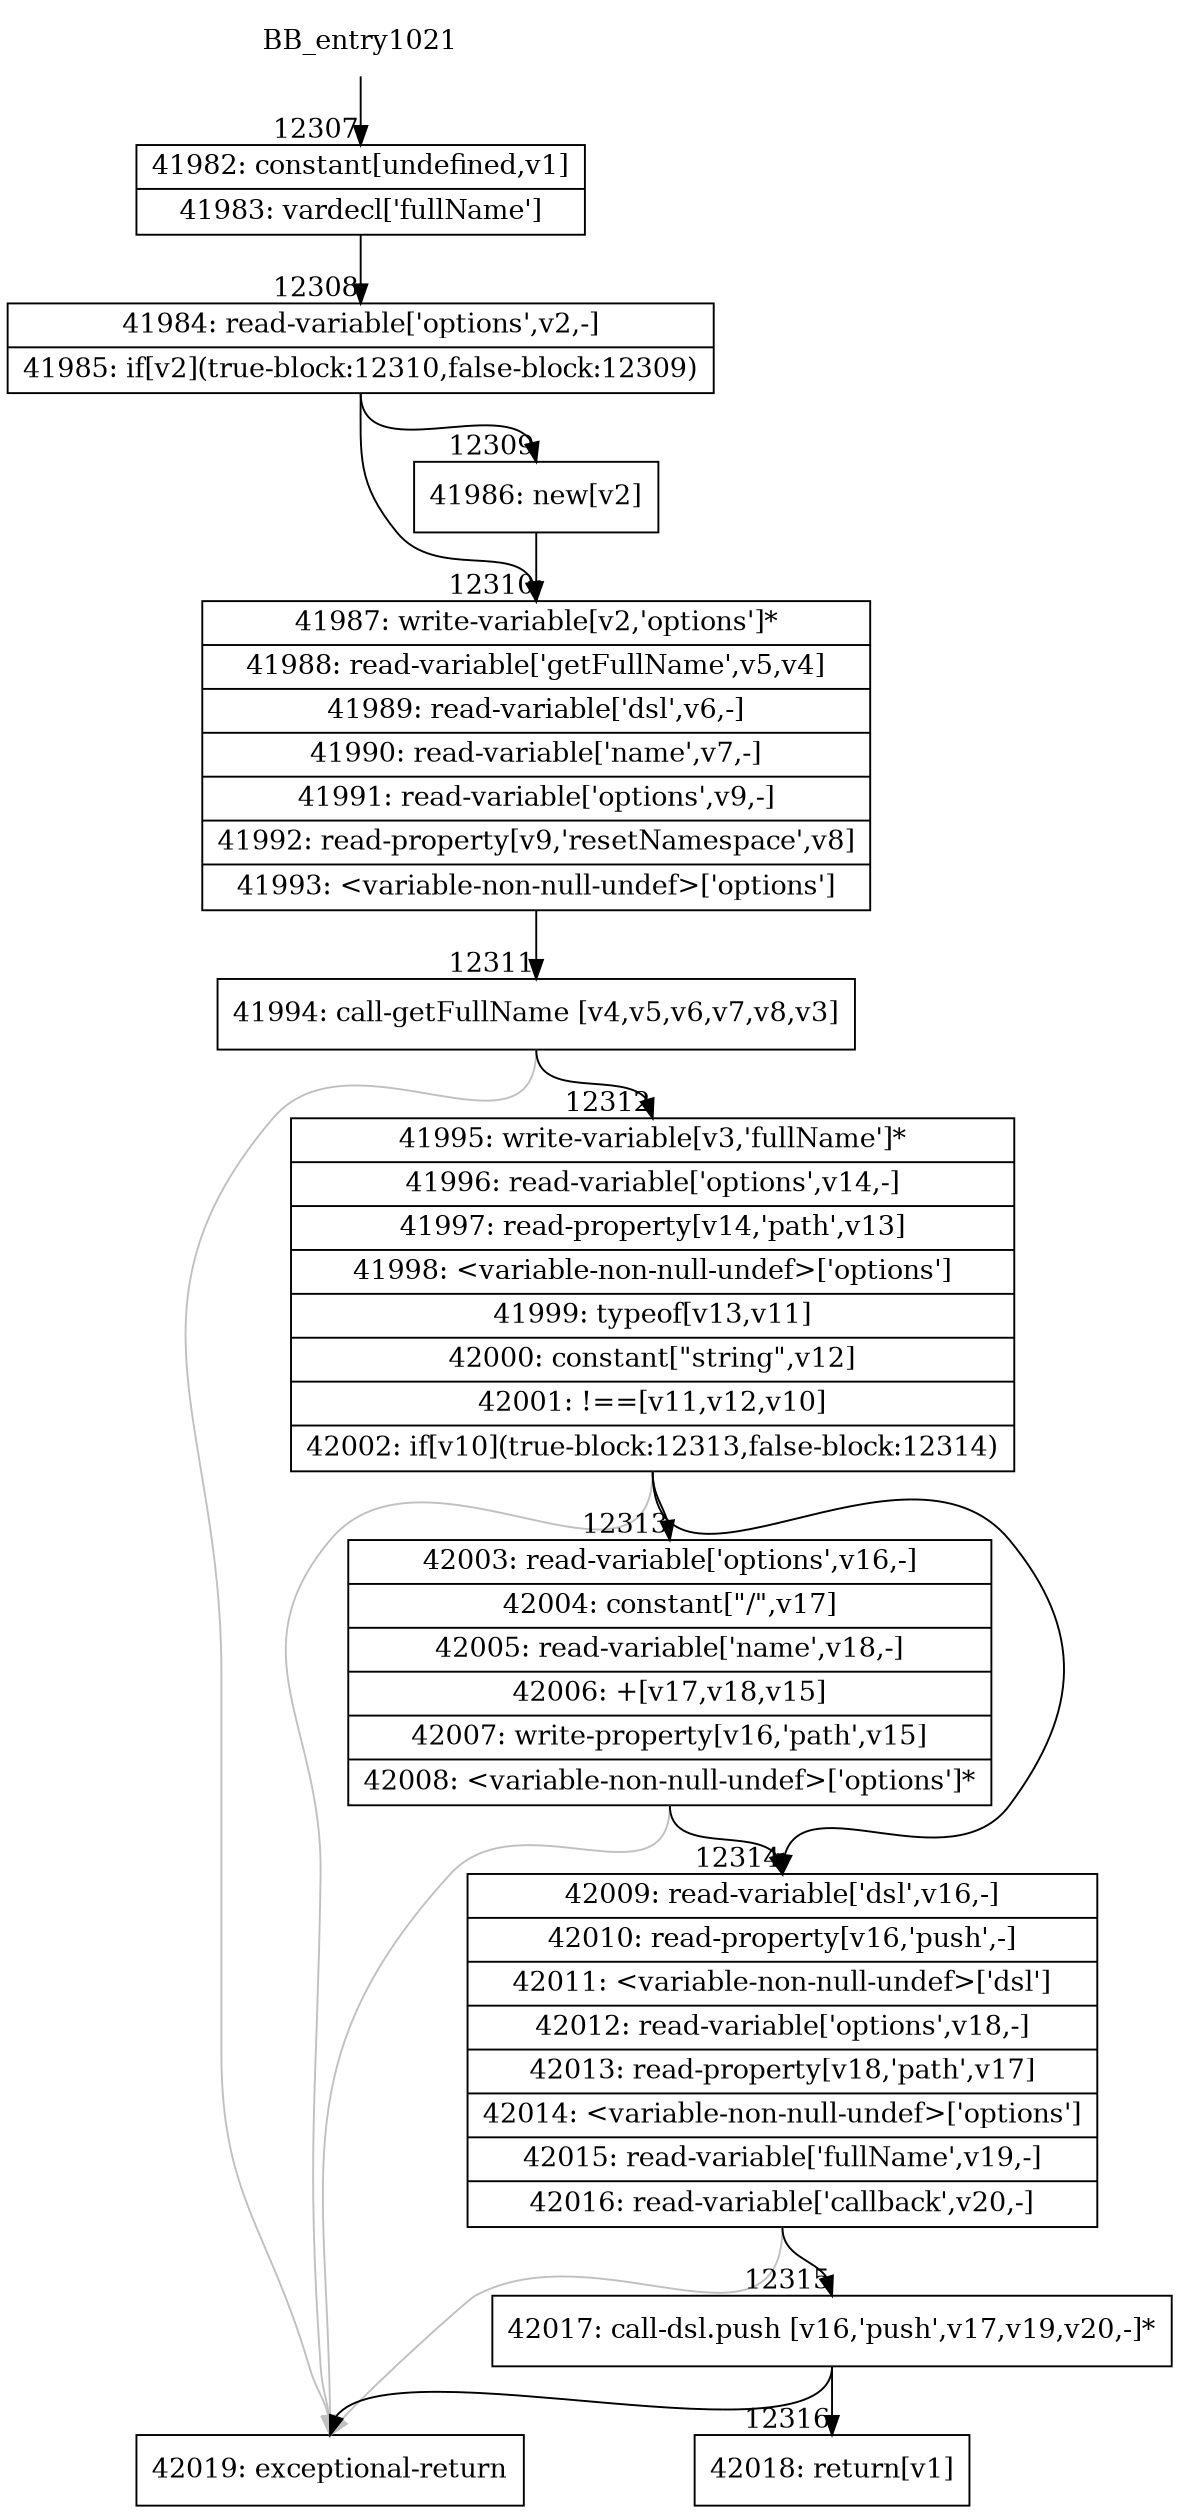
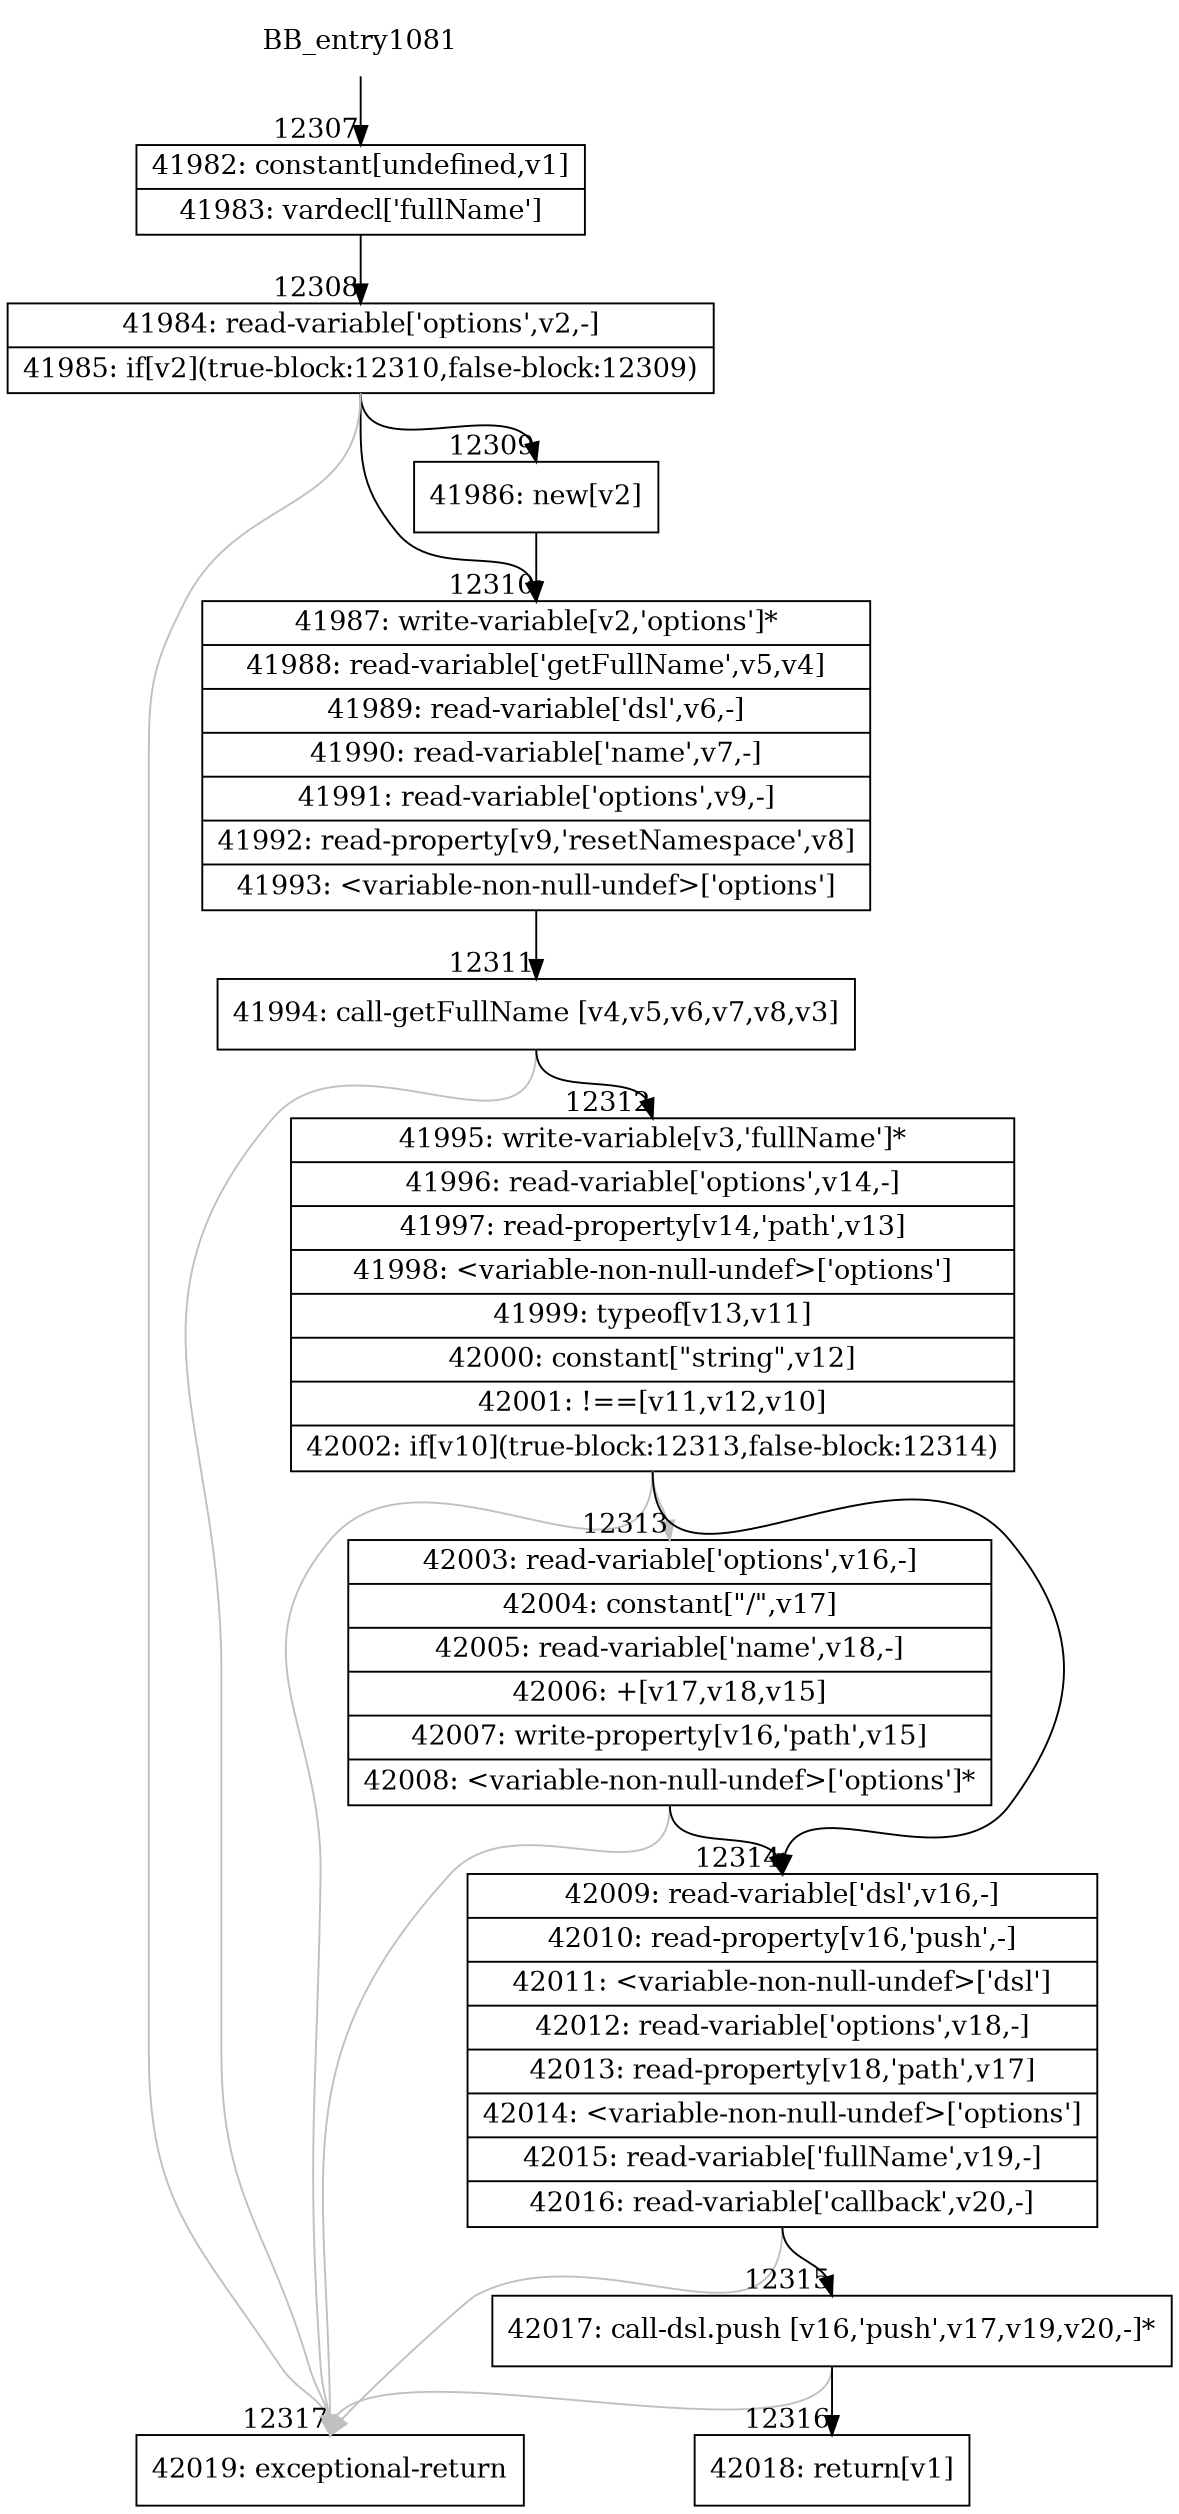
node "BB_entry1021": label "BB_entry1021" -> "BB_entry1081"
edge "41984: read-variable['options',v2,-]" -> "42019: exceptional-return": added
edge "41995: write-variable[v3,'fullName']*" -> "42003: read-variable['options',v16,-]": color black -> gray
edge "42017: call-dsl.push [v16,'push',v17,v19,v20,-]*" -> "42019: exceptional-return": color black -> gray
